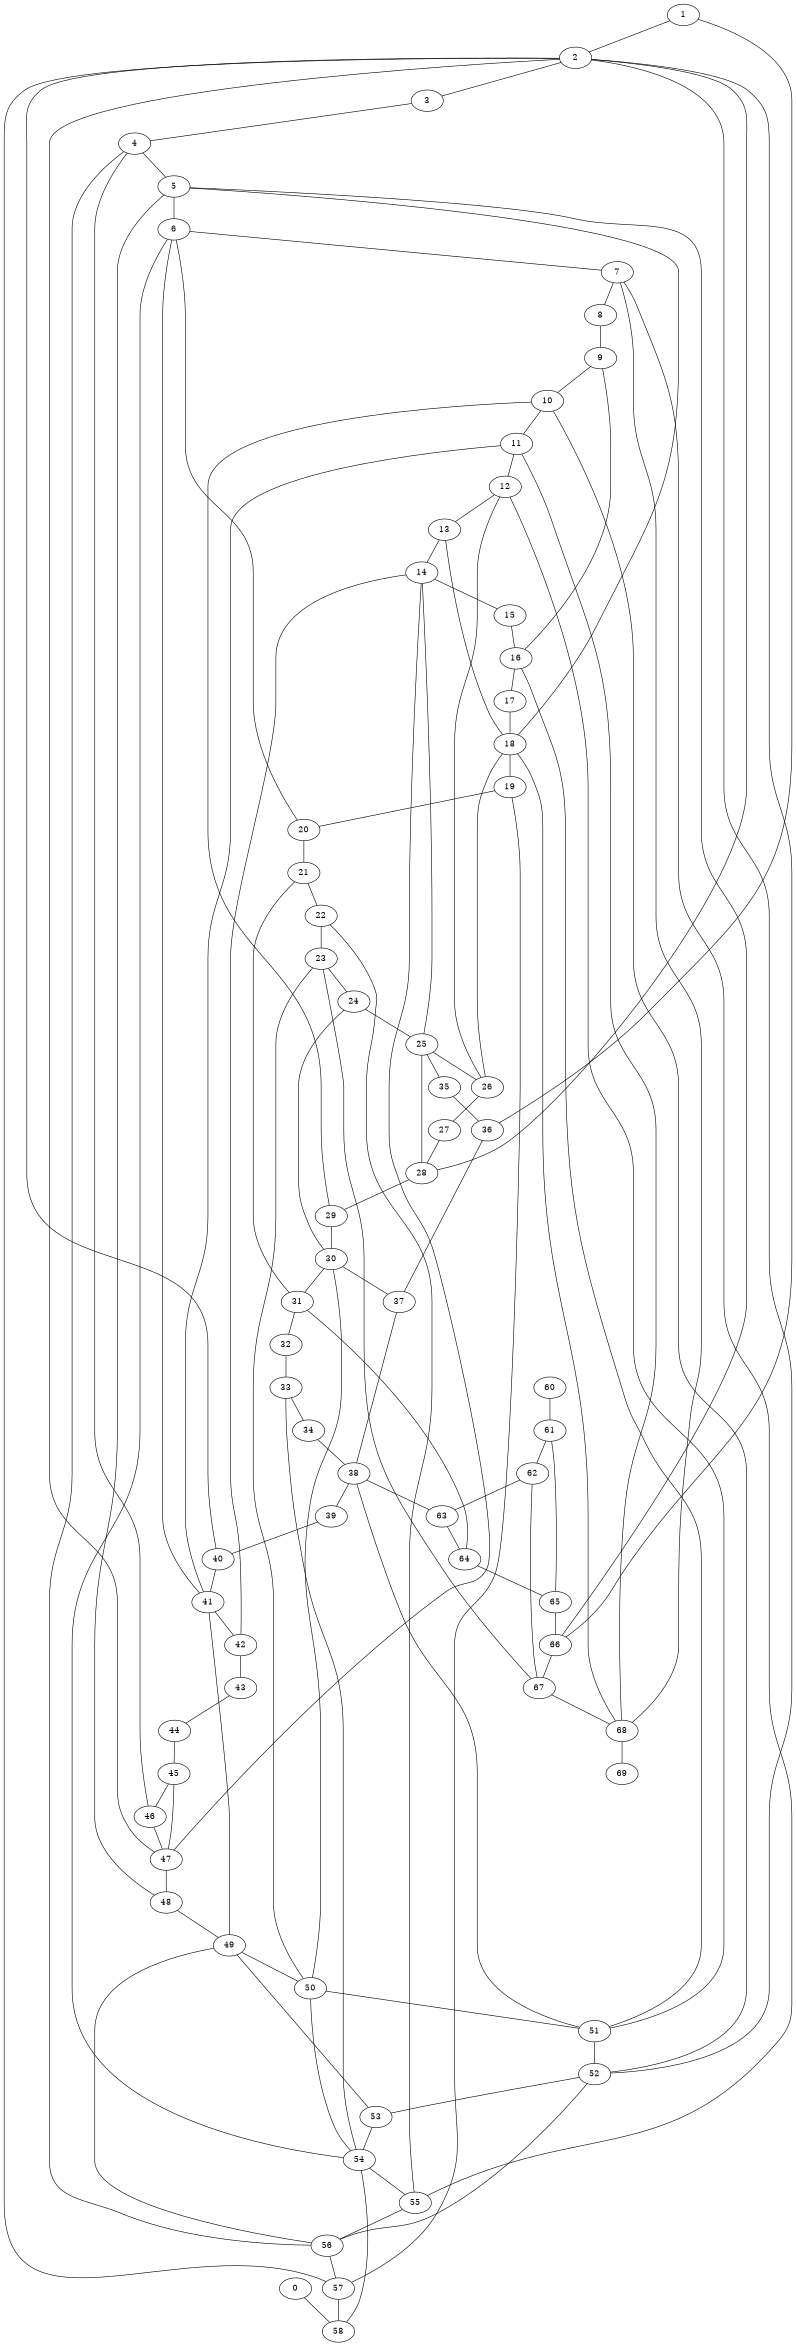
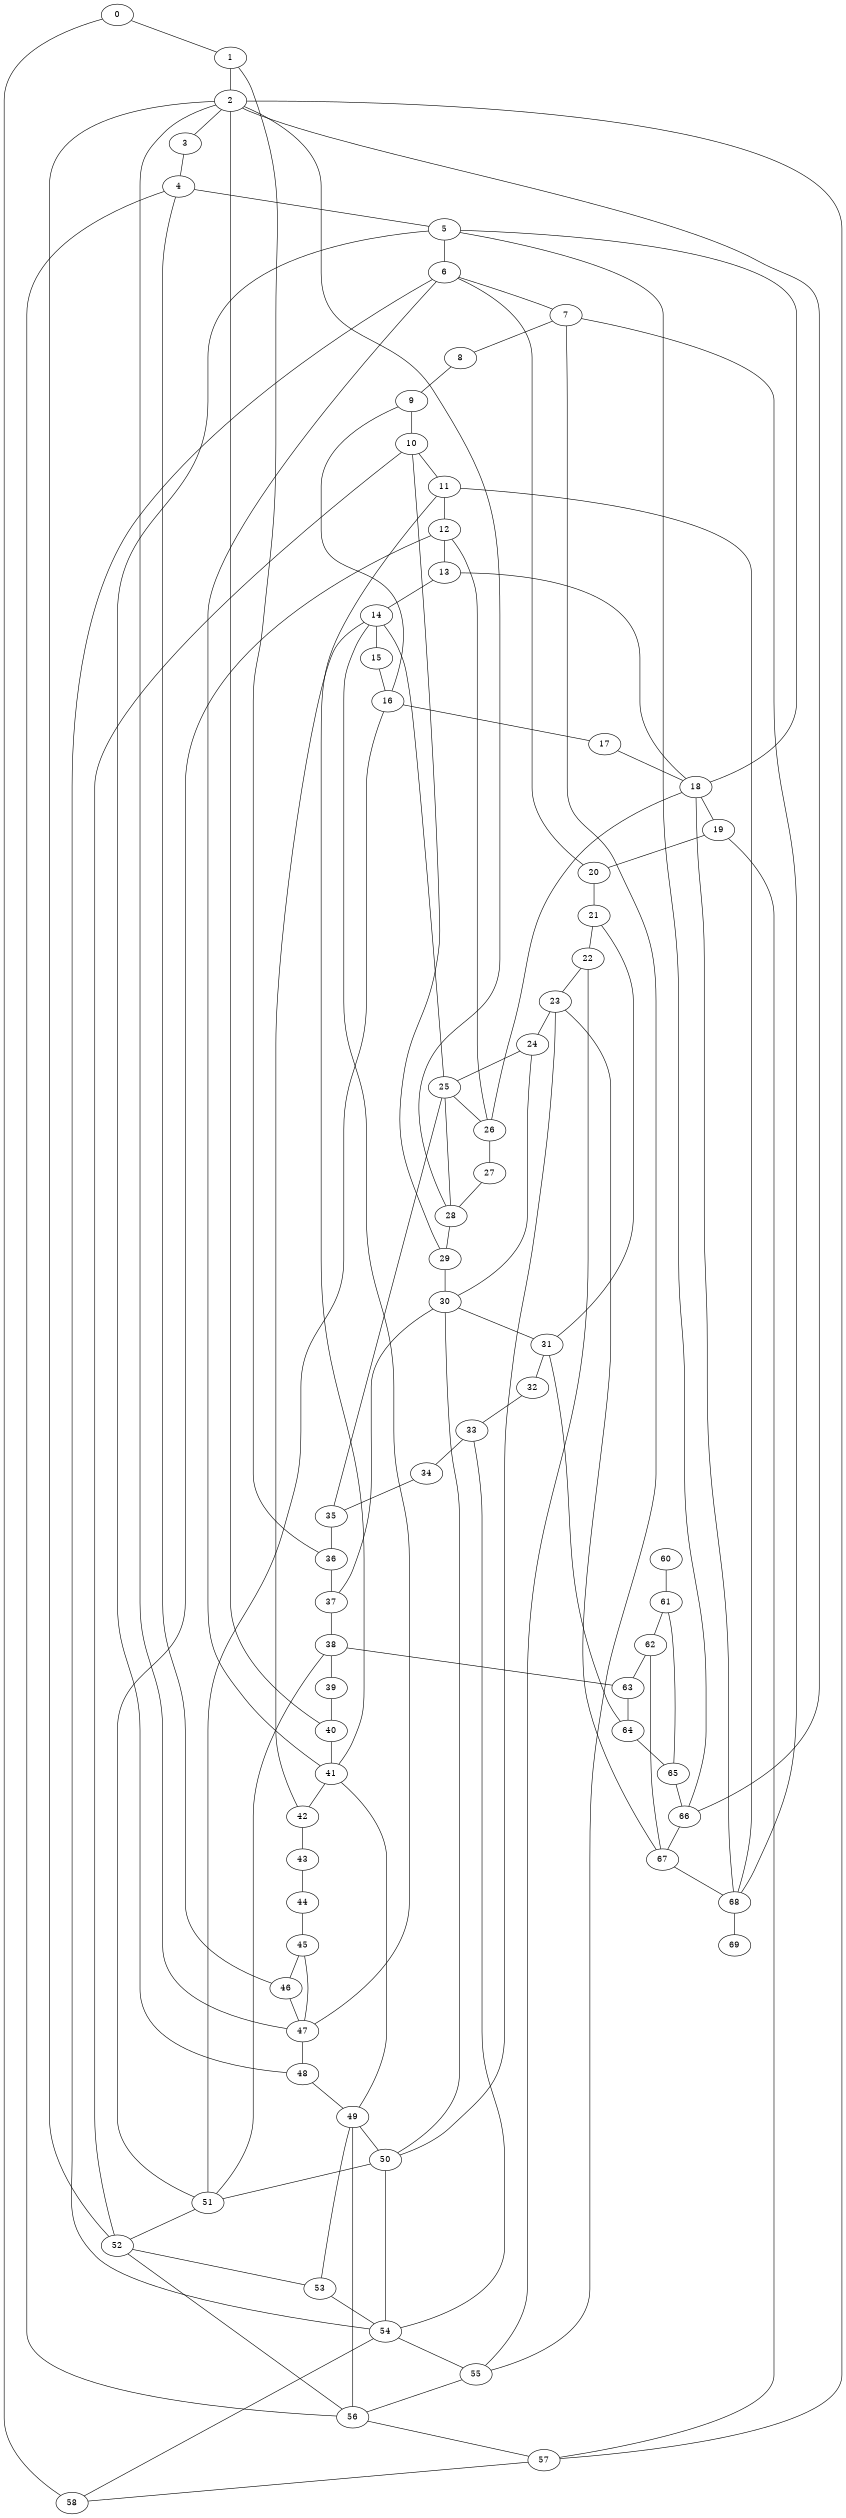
edge "0" -- "1": added
edge "34" -- "38": now "34" -- "35"
